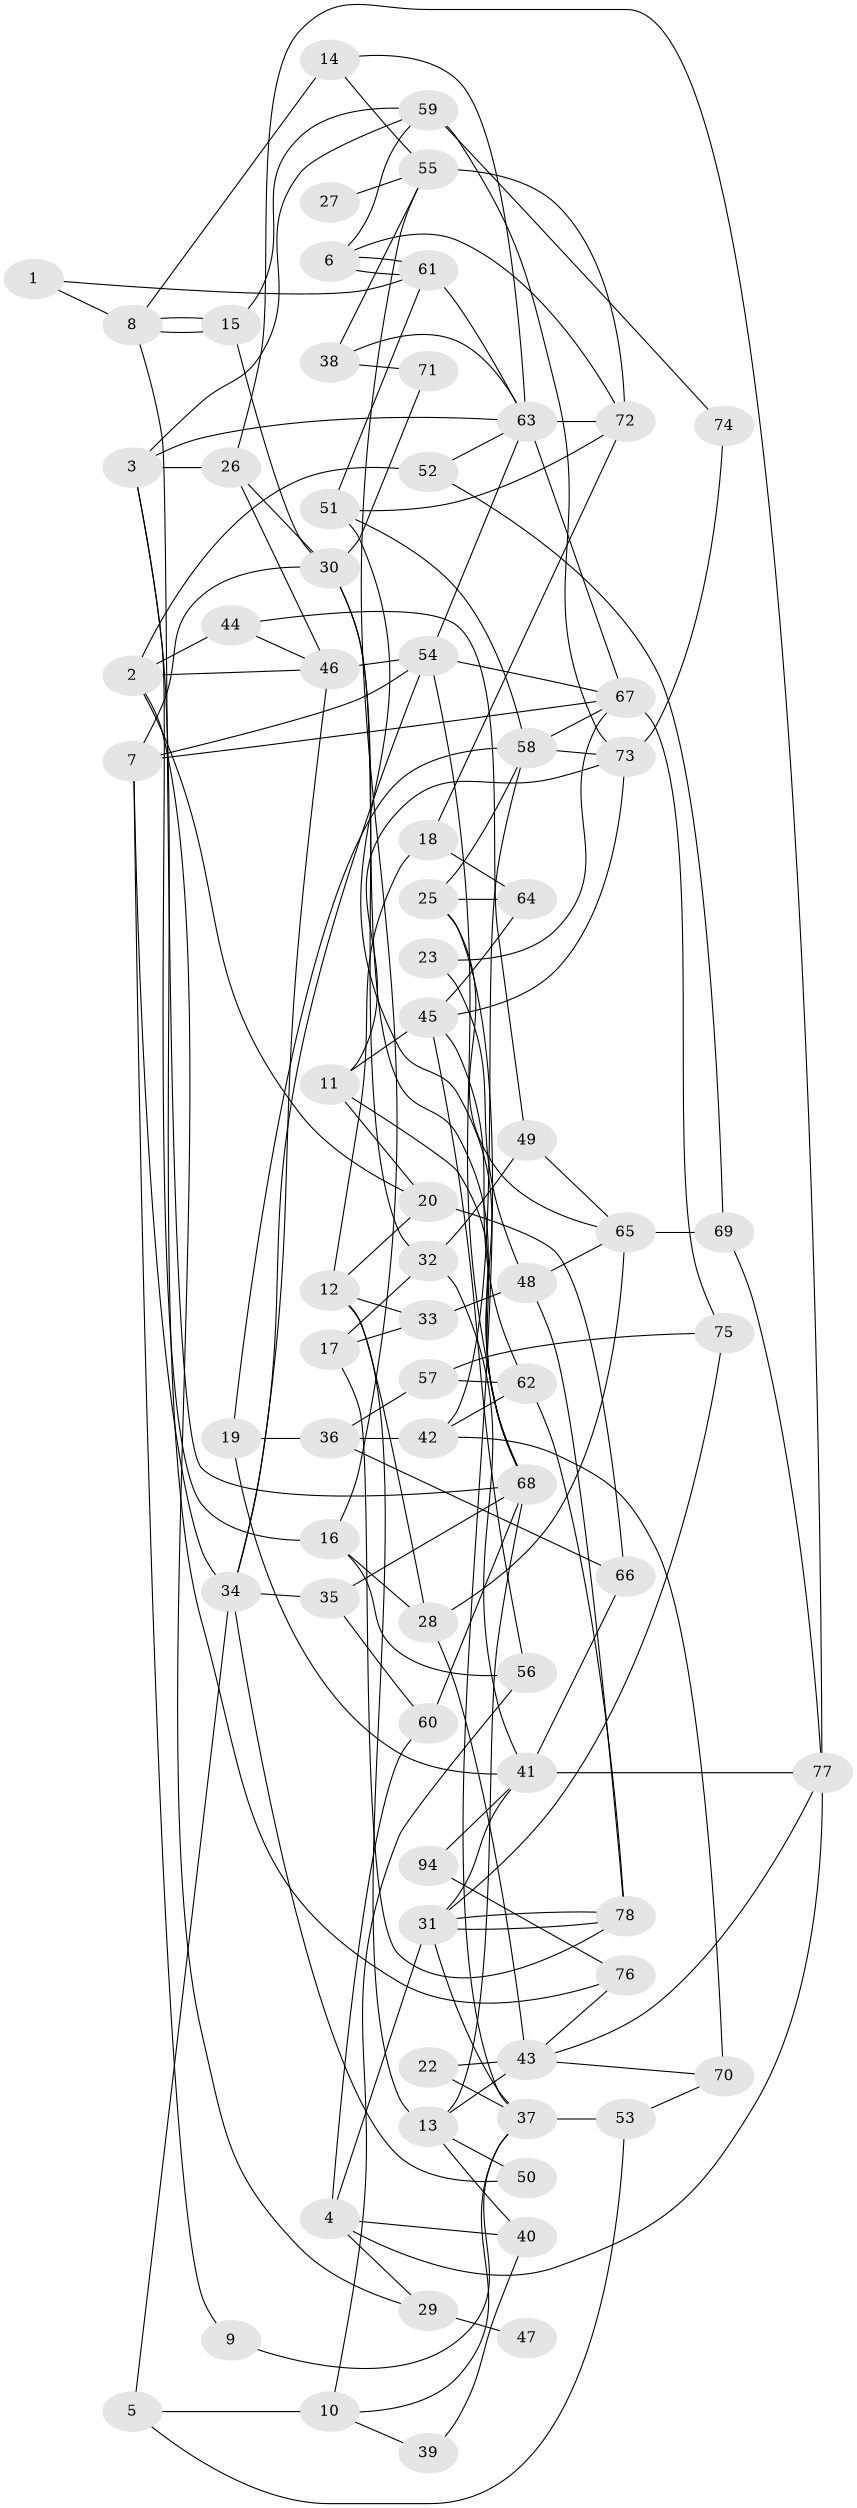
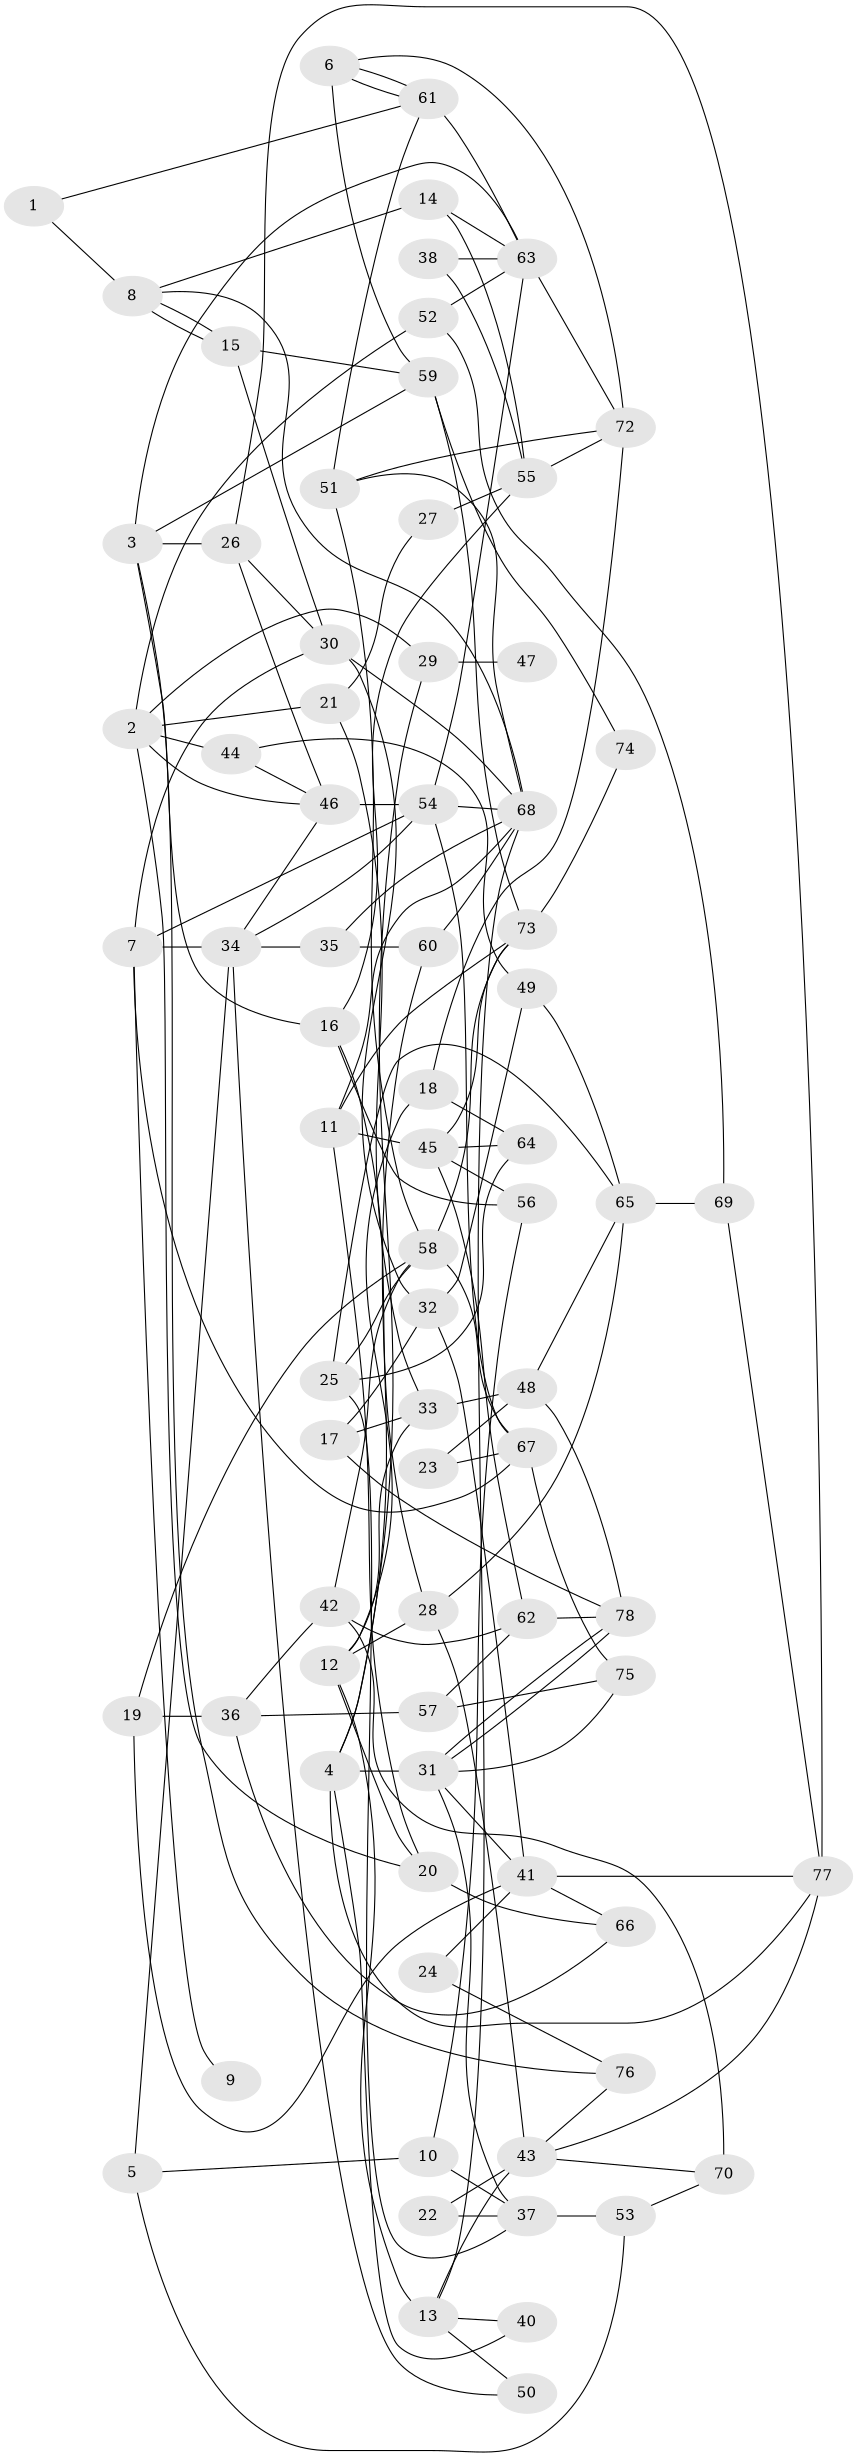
node "71": removed
edge "63" -- "67": removed
node "21": added
node "94": label "94" -> "24"
edge "37" -- "9": removed
node "39": removed
